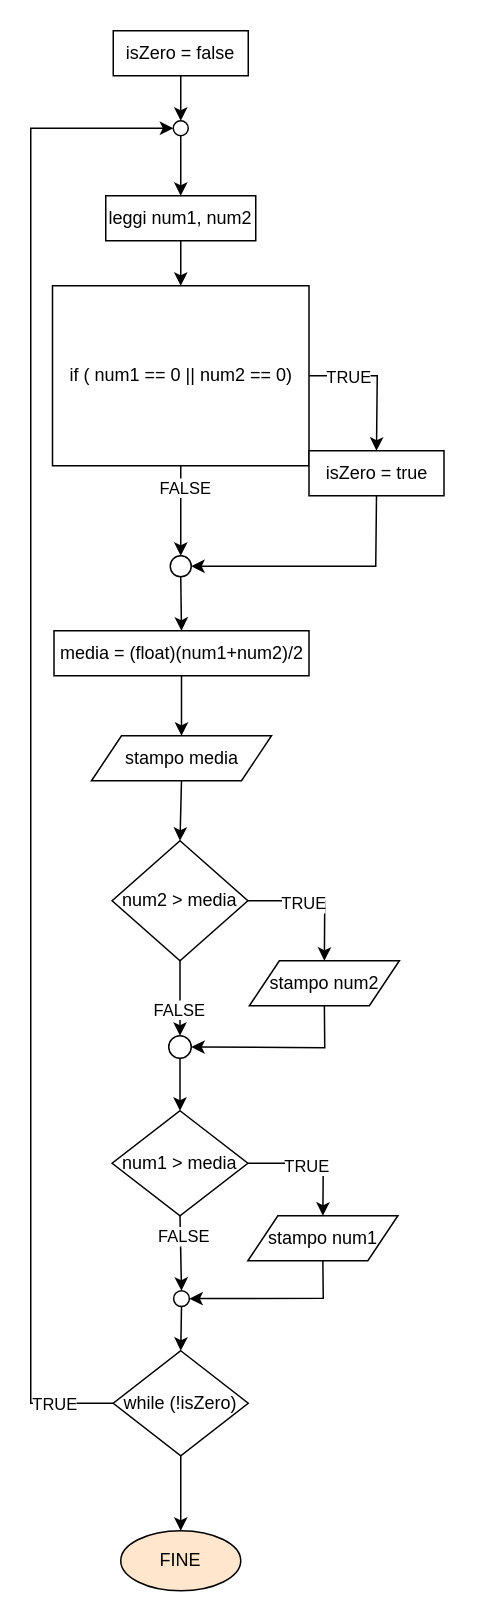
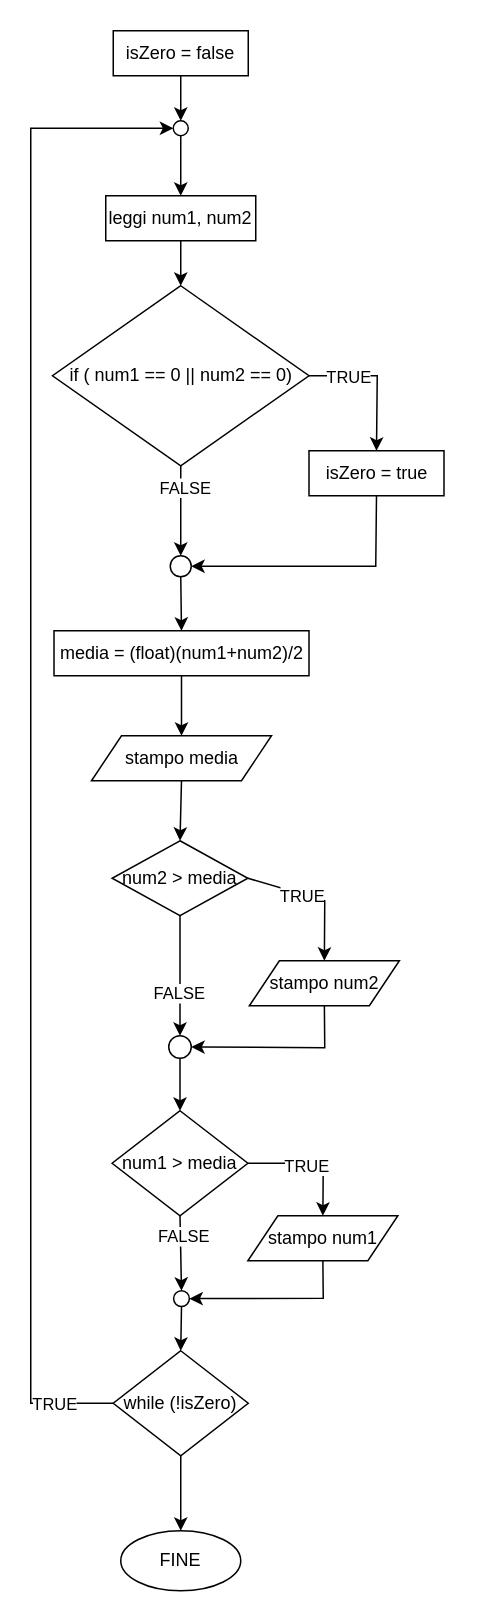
node "if ( num1 == 0 || num2 == 0)": shape rectangle -> diamond
node "num2 > media": size 136x120 -> 136x75
node "FINE": fillcolor #ffe6cc -> #ffffff
